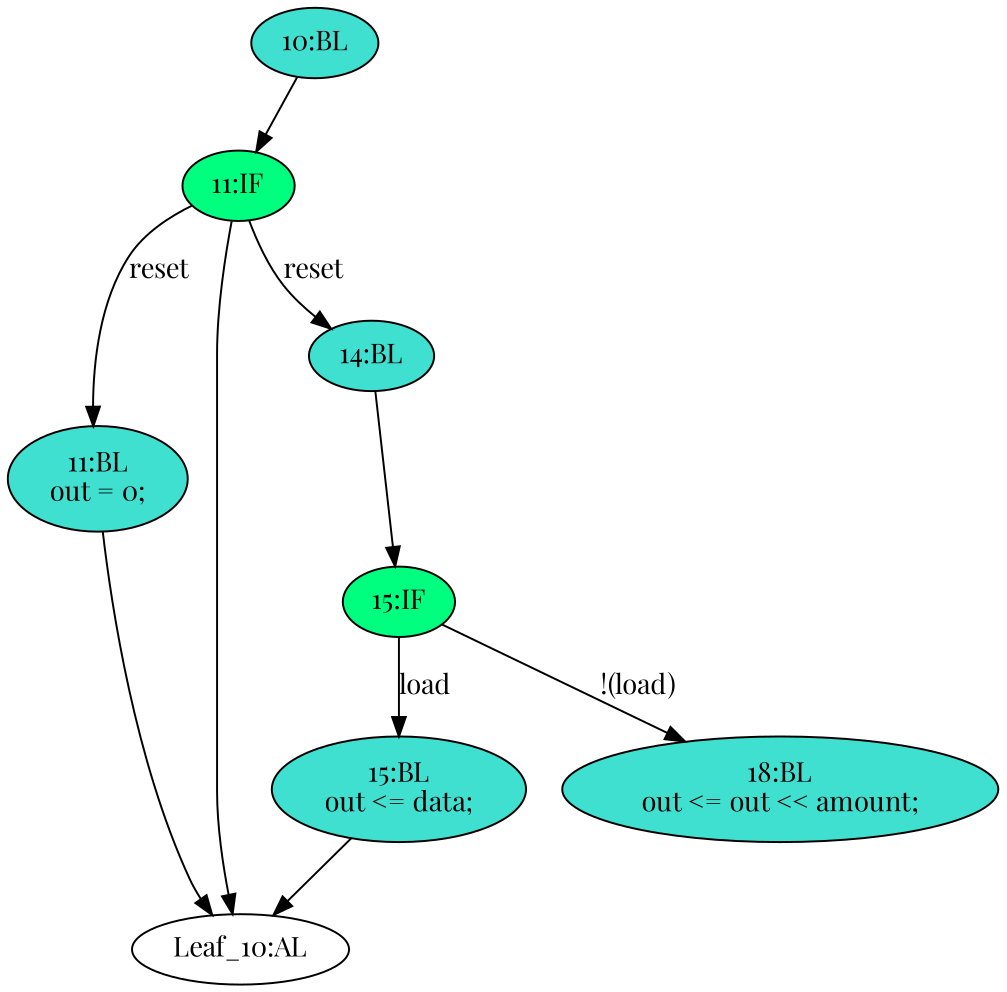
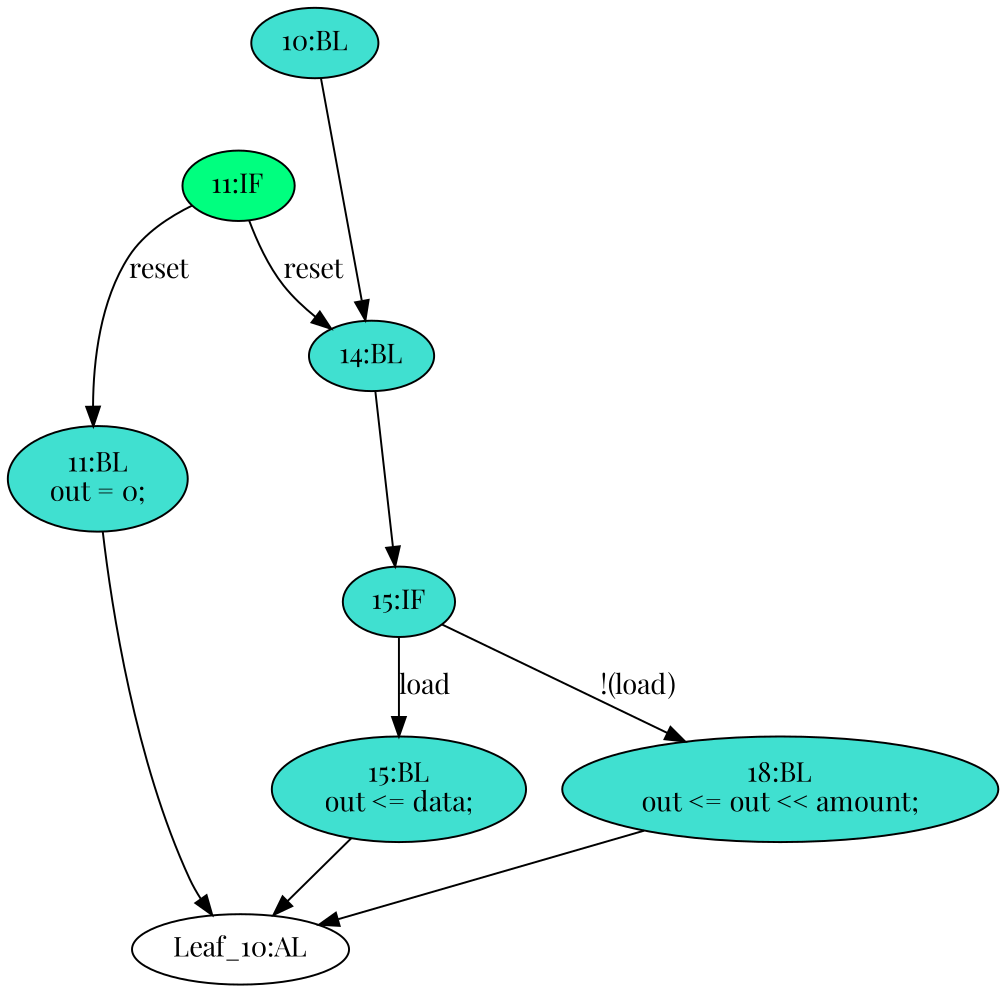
edge "10:BL" -> "11:IF": now "10:BL" -> "14:BL"
edge "11:IF" -> "Leaf_10:AL": now "18:BL out <= out << amount;" -> "Leaf_10:AL"
node "15:IF": fillcolor springgreen -> turquoise
